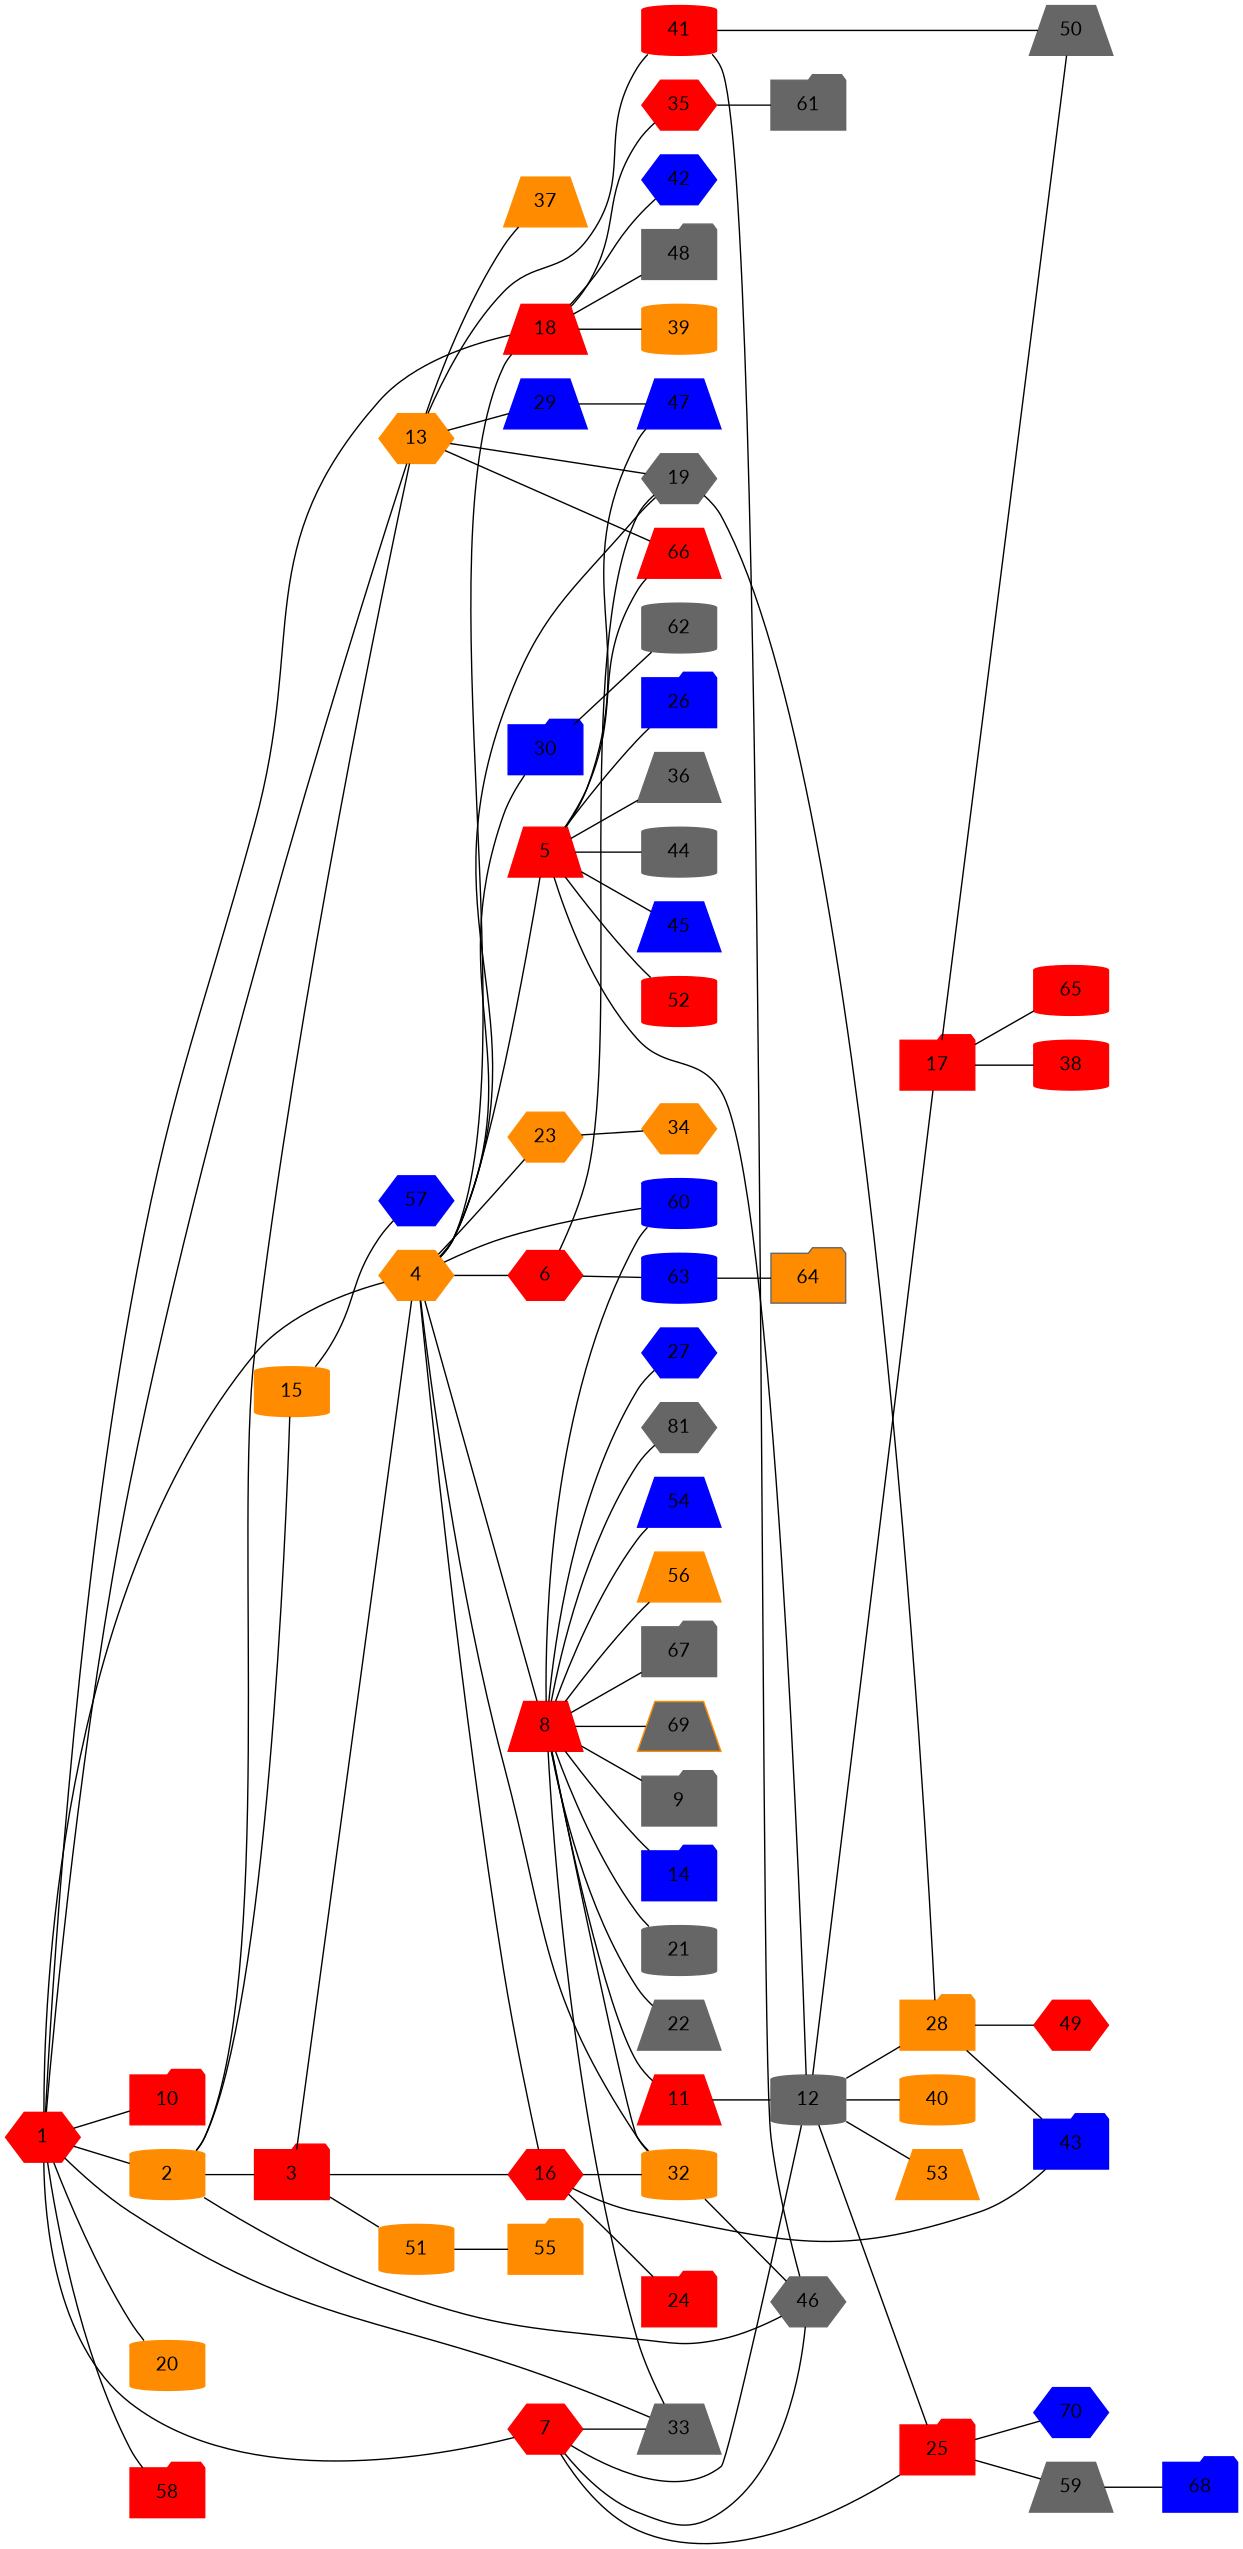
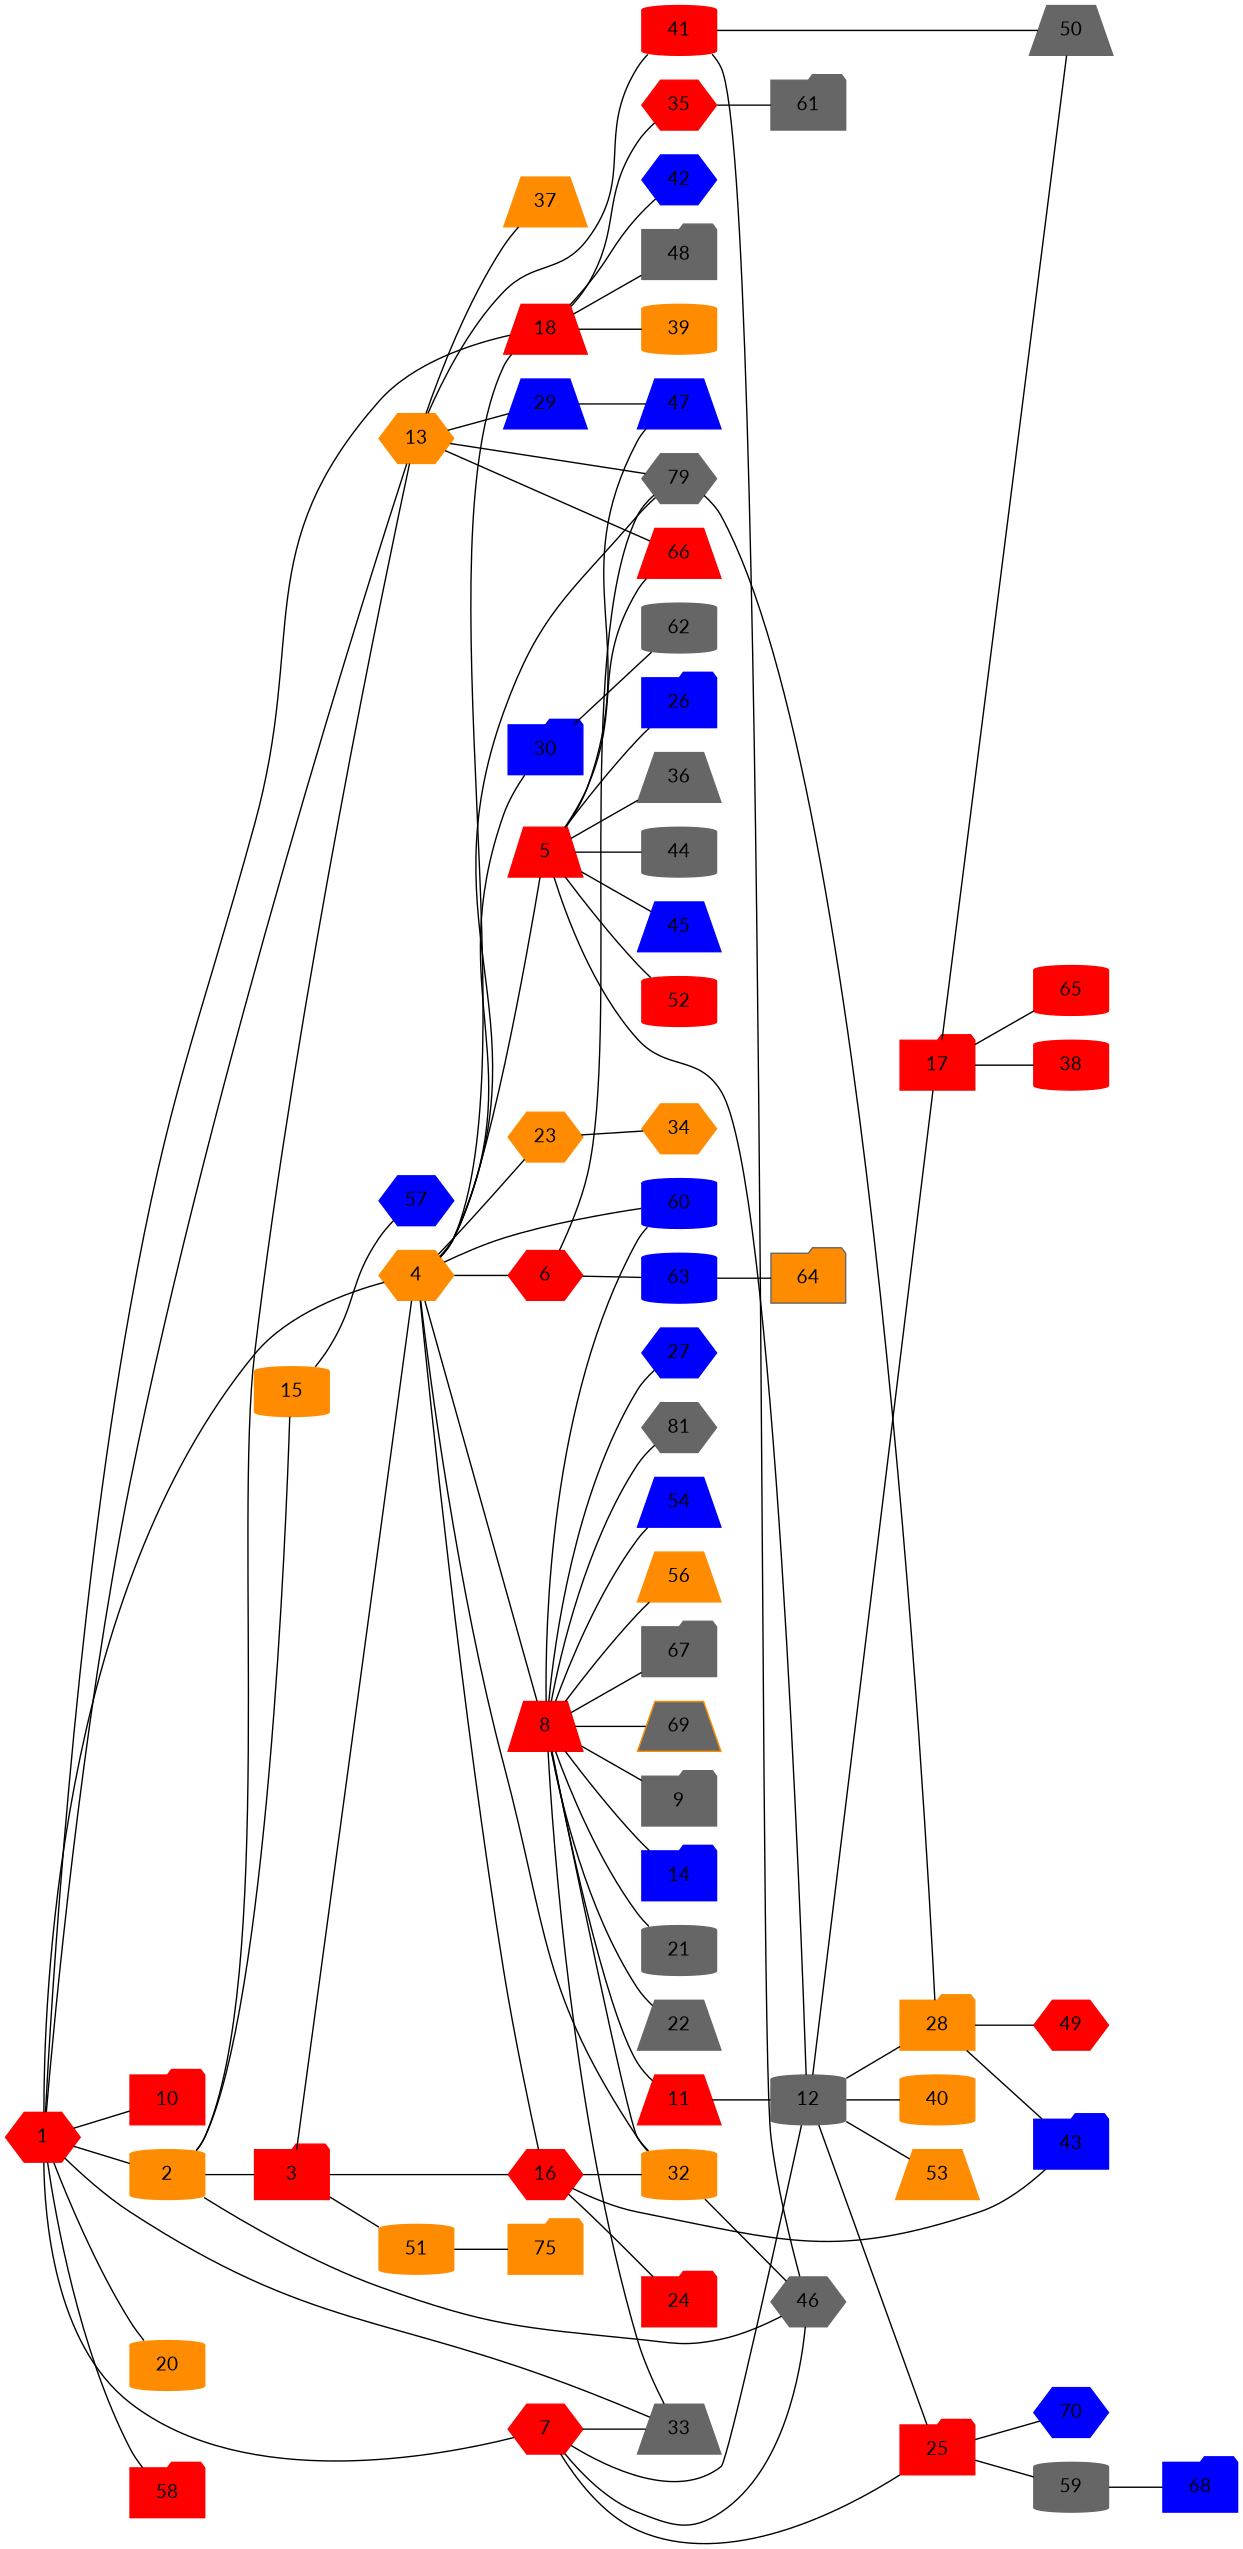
node "19": label "19" -> "79"
node "55": label "55" -> "75"
node "59": shape trapezium -> cylinder
